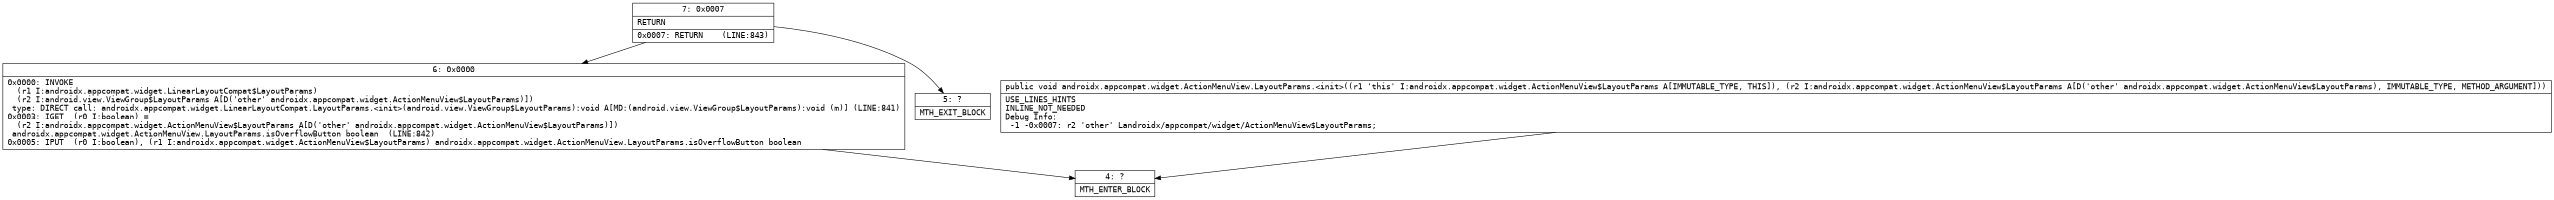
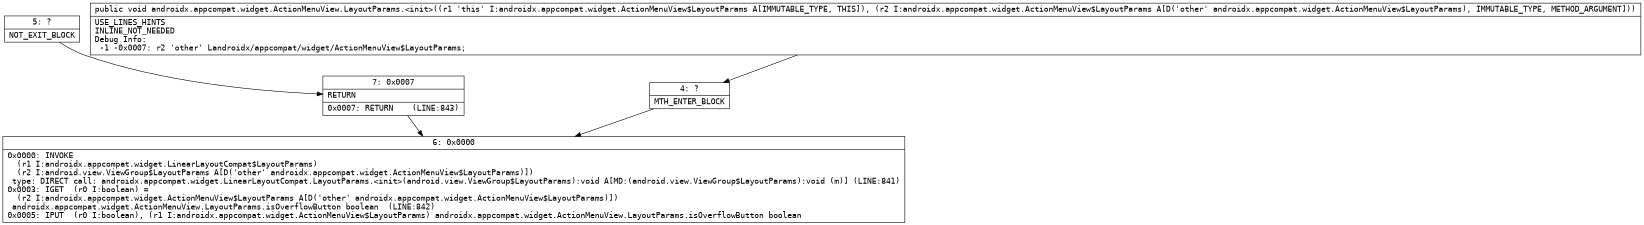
edge "7: 0x0007" -> "5: ?": reversed
node "5: ?": text "MTH_EXIT_BLOCK" -> "NOT_EXIT_BLOCK"
edge "6: 0x0000" -> "4: ?": reversed
